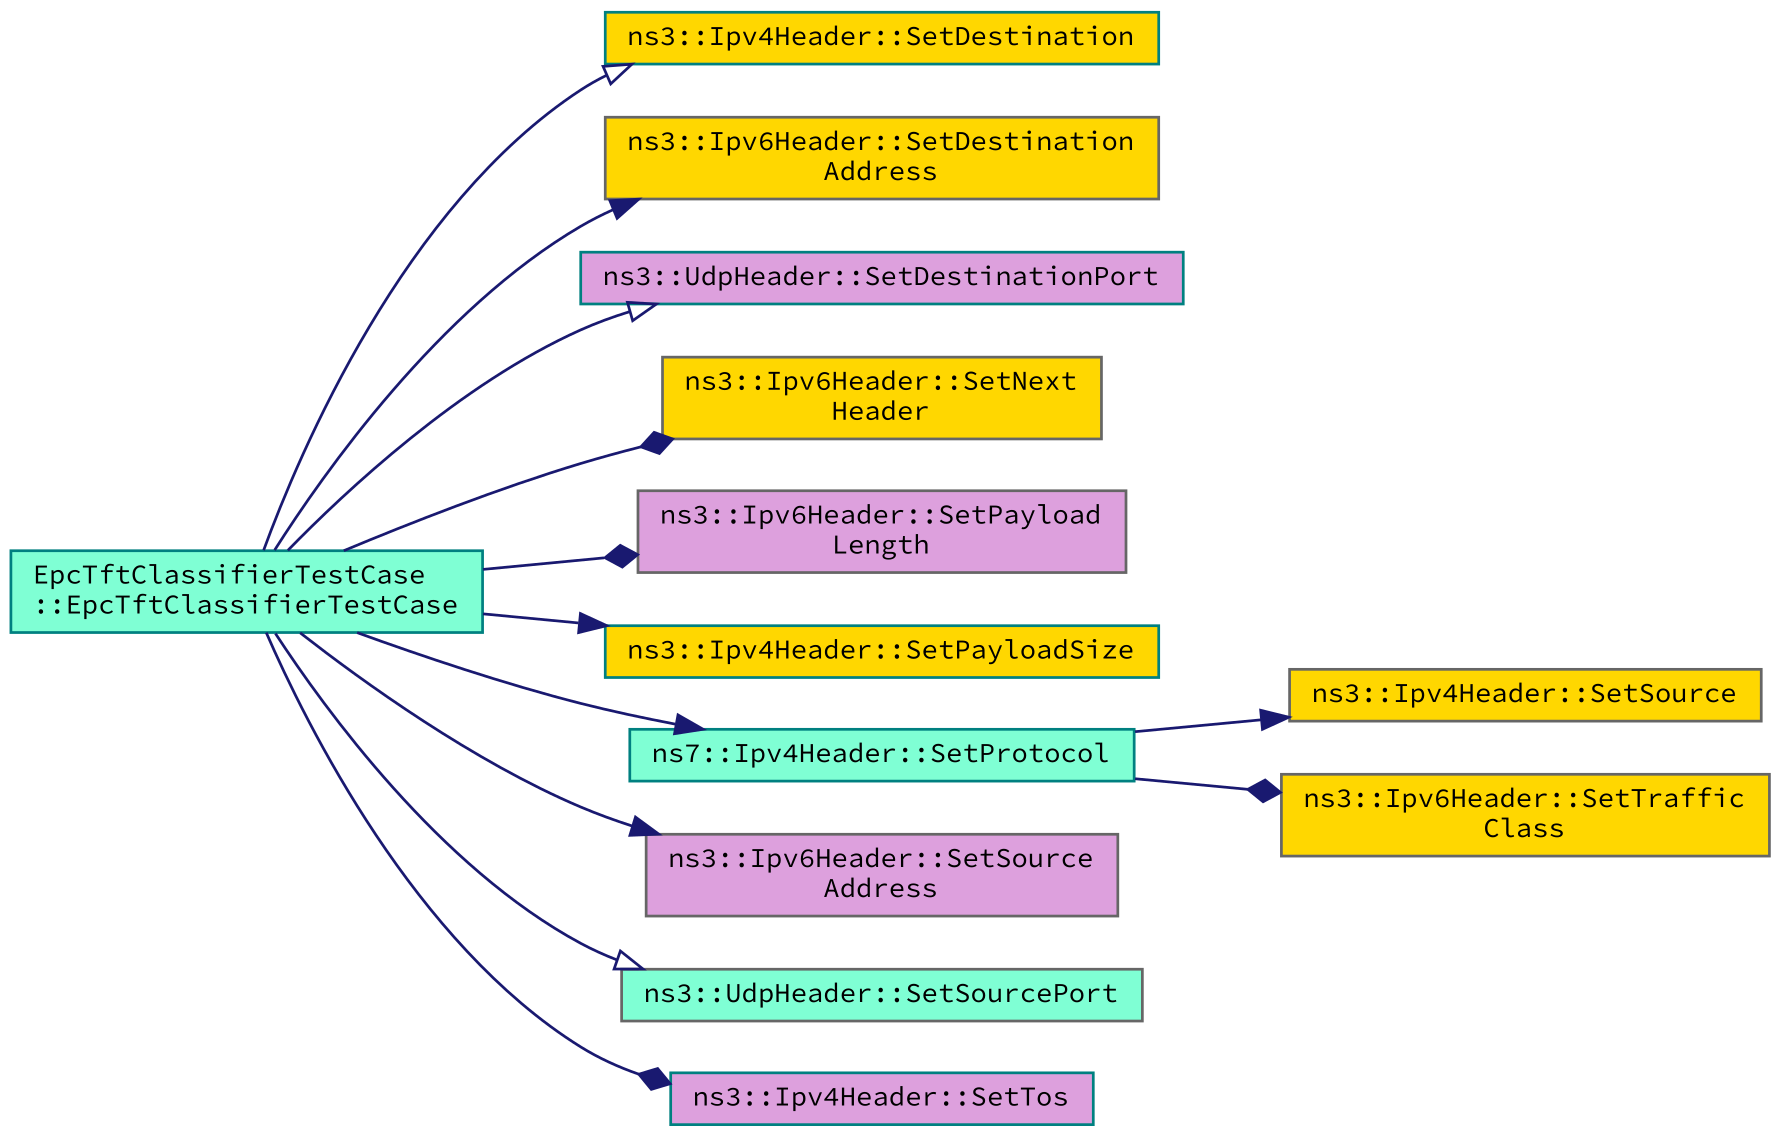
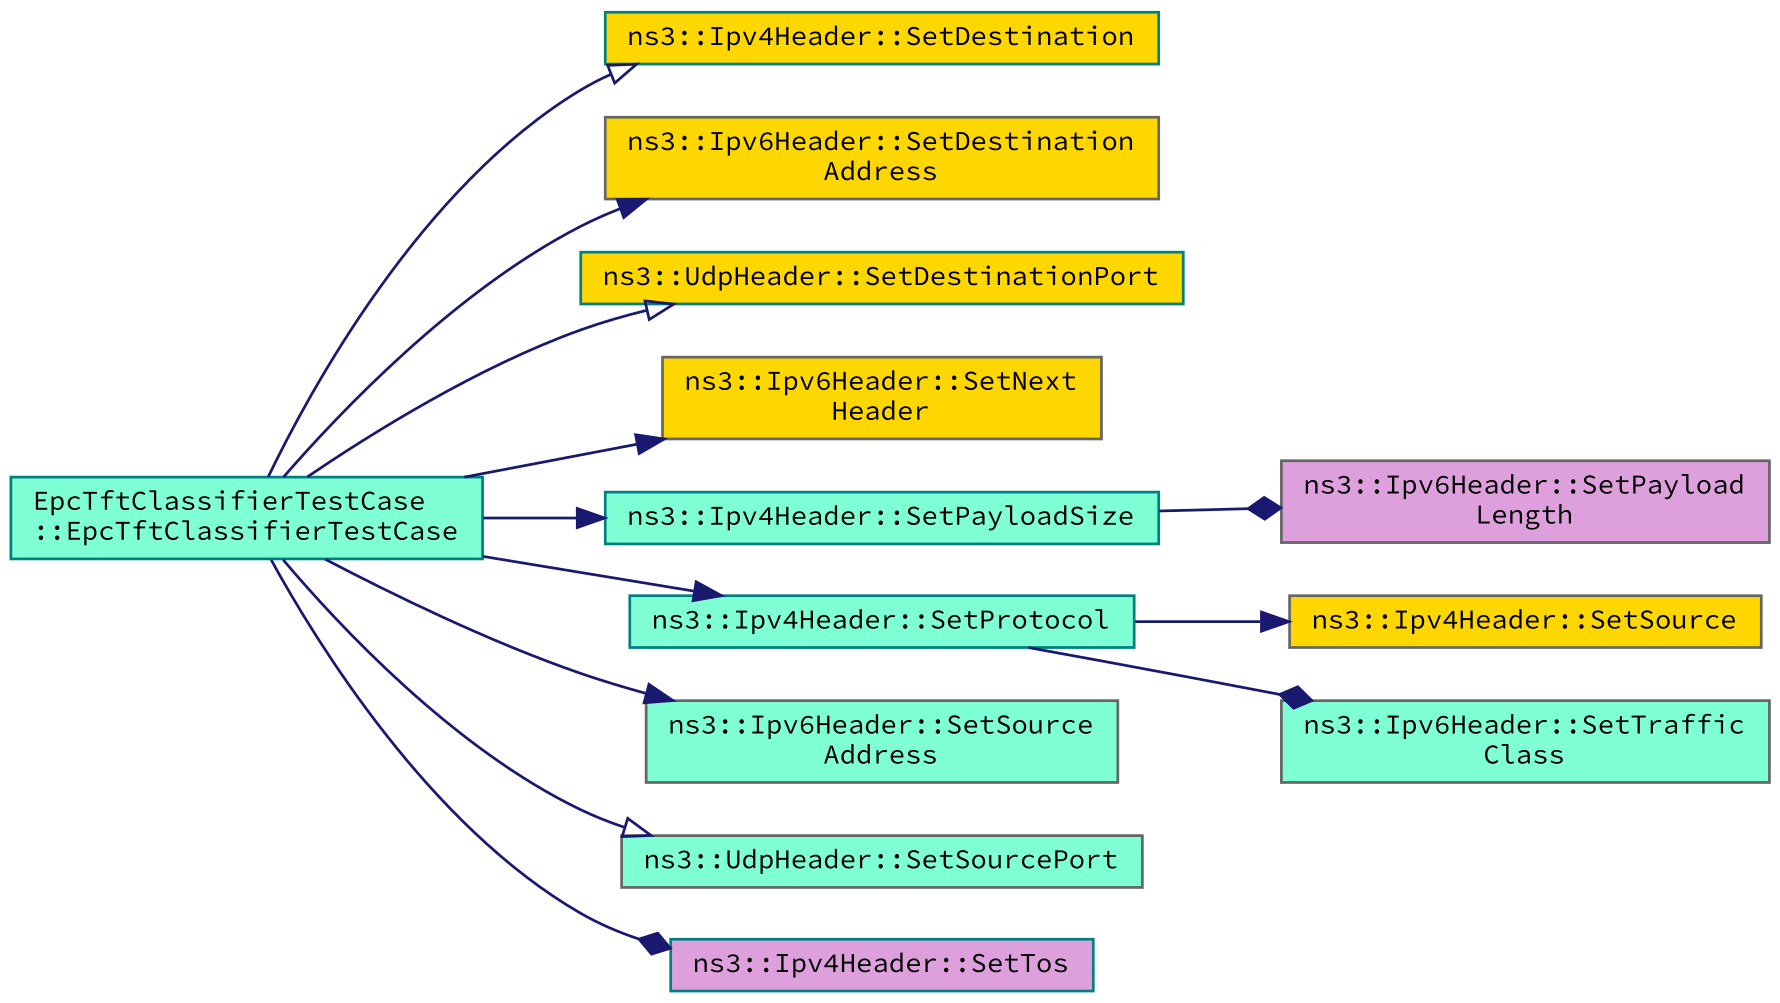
node "ns3::UdpHeader::SetDestinationPort": fillcolor plum -> gold
edge "EpcTftClassifierTestCase ::EpcTftClassifierTestCase" -> "ns3::Ipv6Header::SetNext Header": arrowhead diamond -> normal
edge "EpcTftClassifierTestCase ::EpcTftClassifierTestCase" -> "ns3::Ipv6Header::SetPayload Length": now "ns3::Ipv4Header::SetPayloadSize" -> "ns3::Ipv6Header::SetPayload Length"
node "ns3::Ipv4Header::SetPayloadSize": fillcolor gold -> aquamarine
node "ns7::Ipv4Header::SetProtocol": label "ns7::Ipv4Header::SetProtocol" -> "ns3::Ipv4Header::SetProtocol"
node "ns3::Ipv6Header::SetTraffic Class": fillcolor gold -> aquamarine
node "ns3::Ipv6Header::SetSource Address": fillcolor plum -> aquamarine
